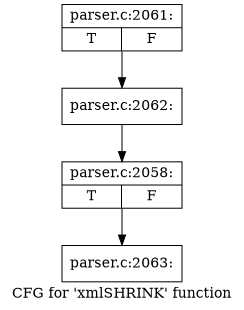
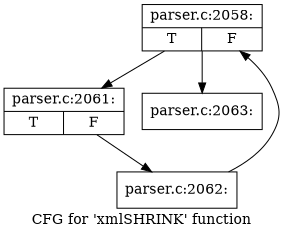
edge "parser.c:2058:" -> "parser.c:2061:": added
